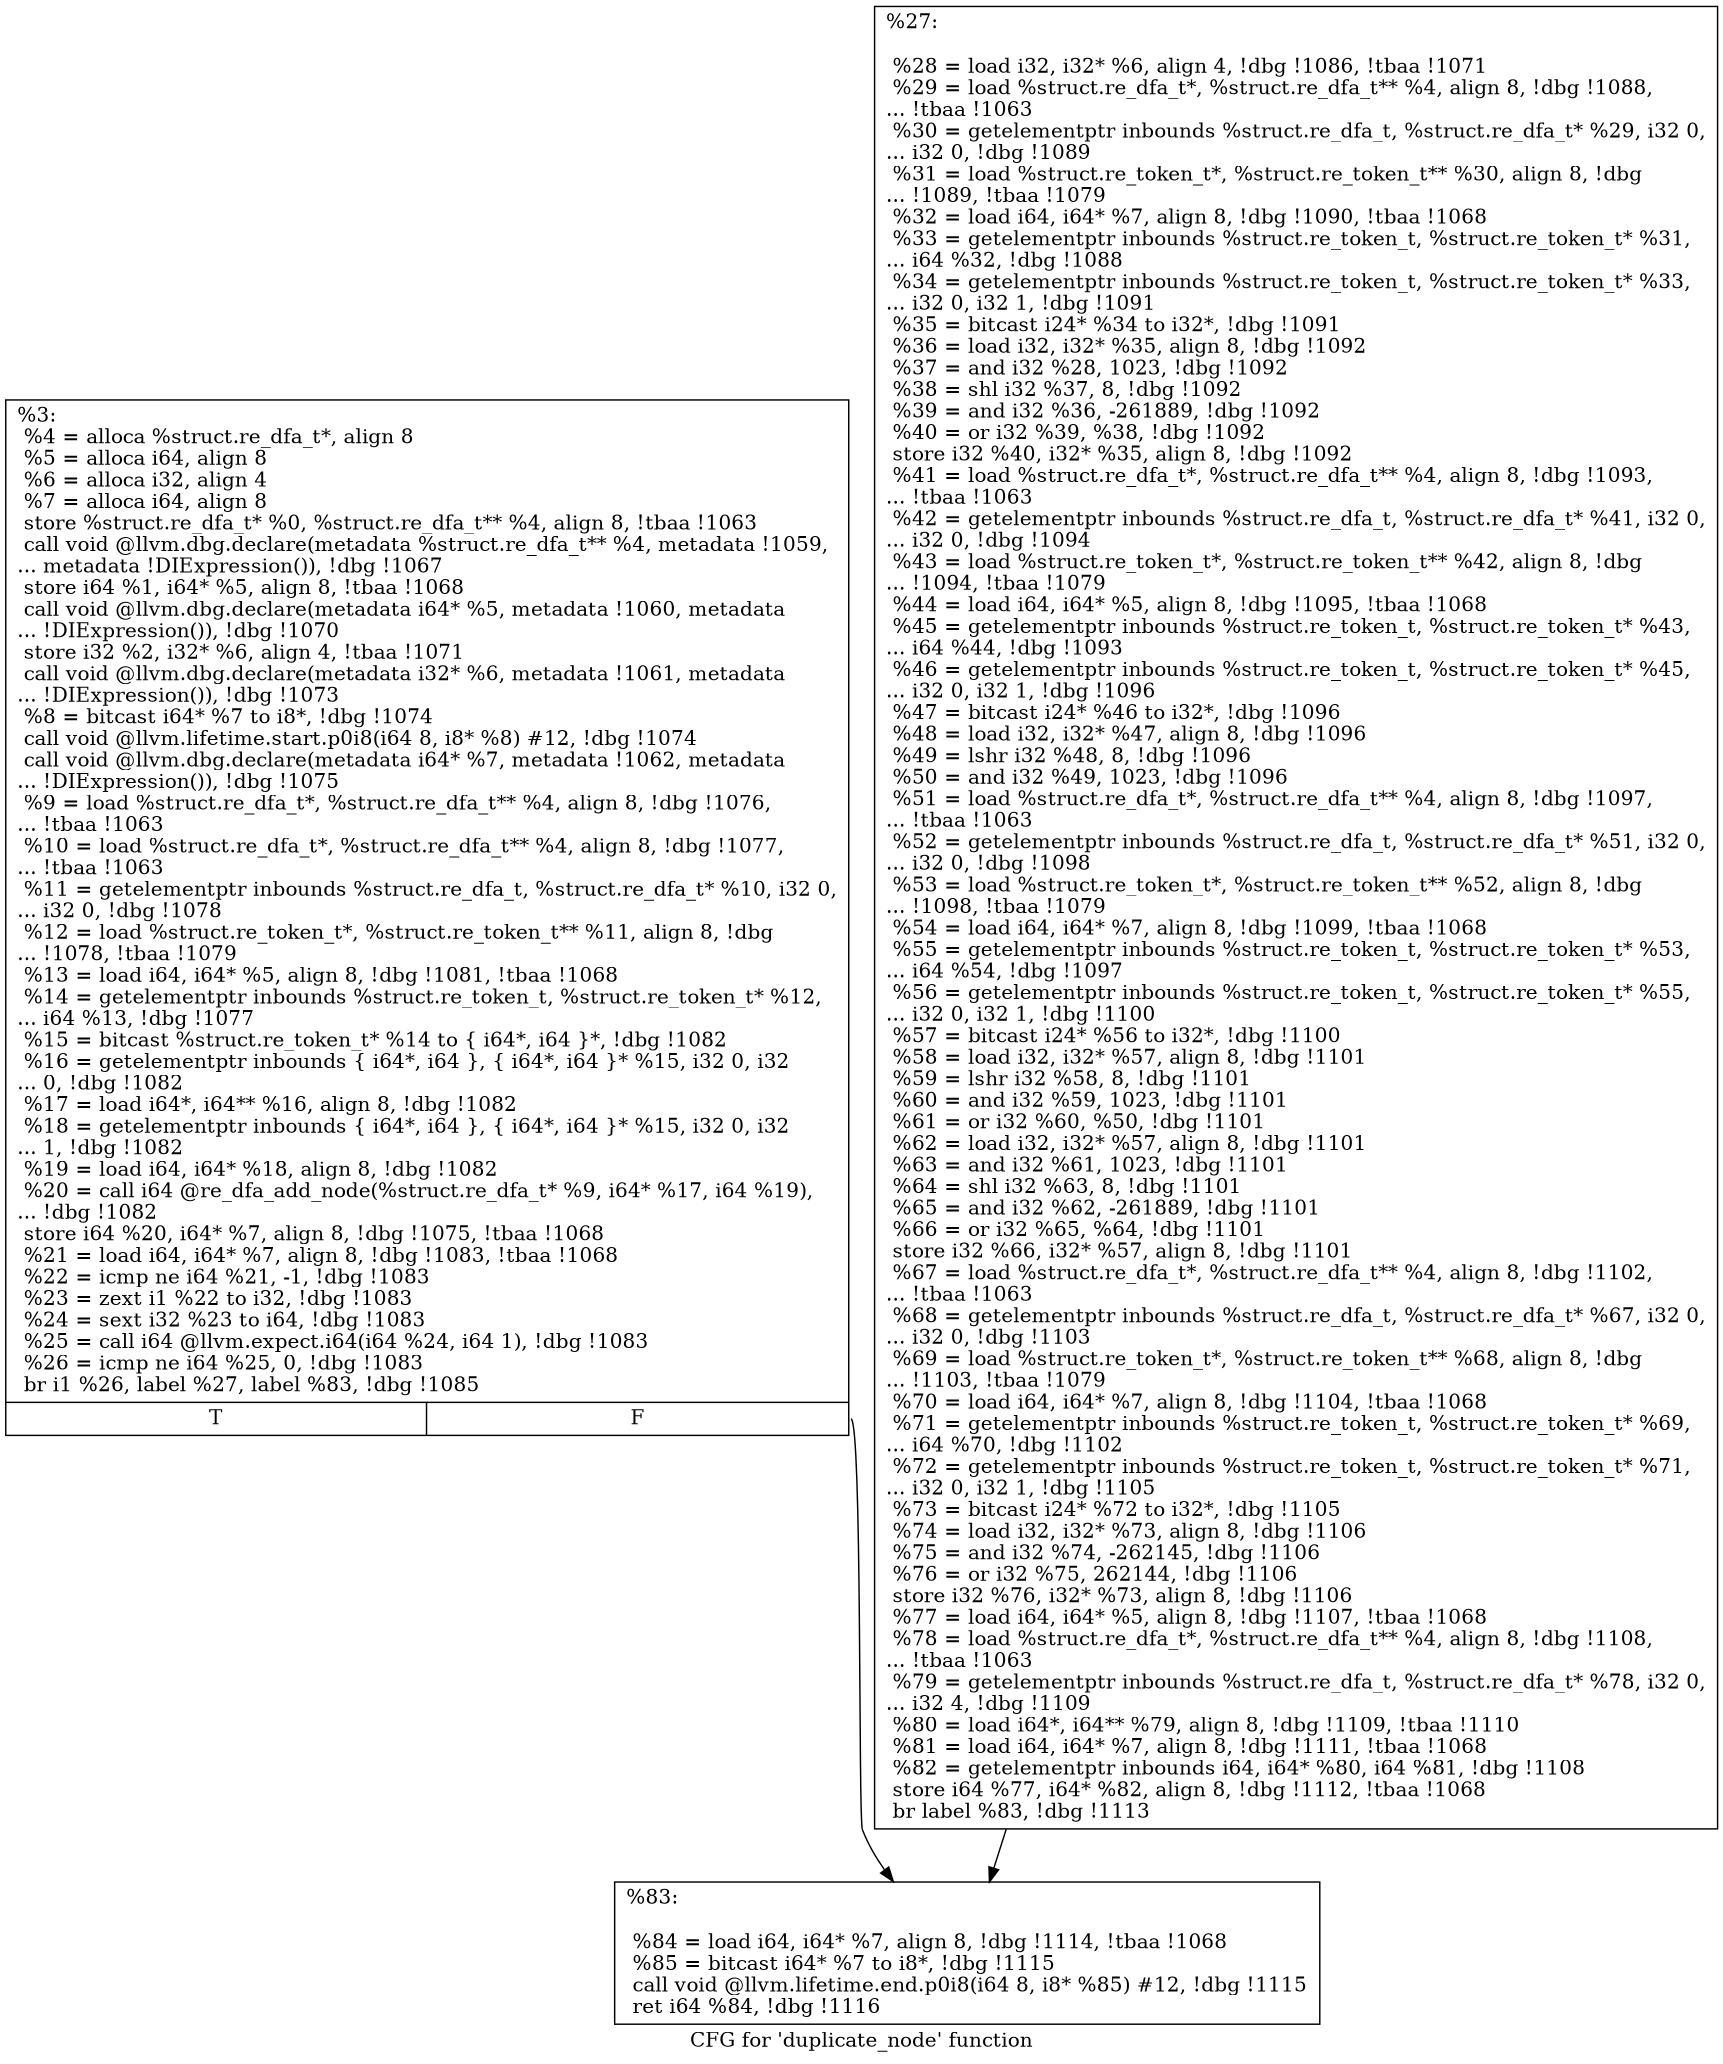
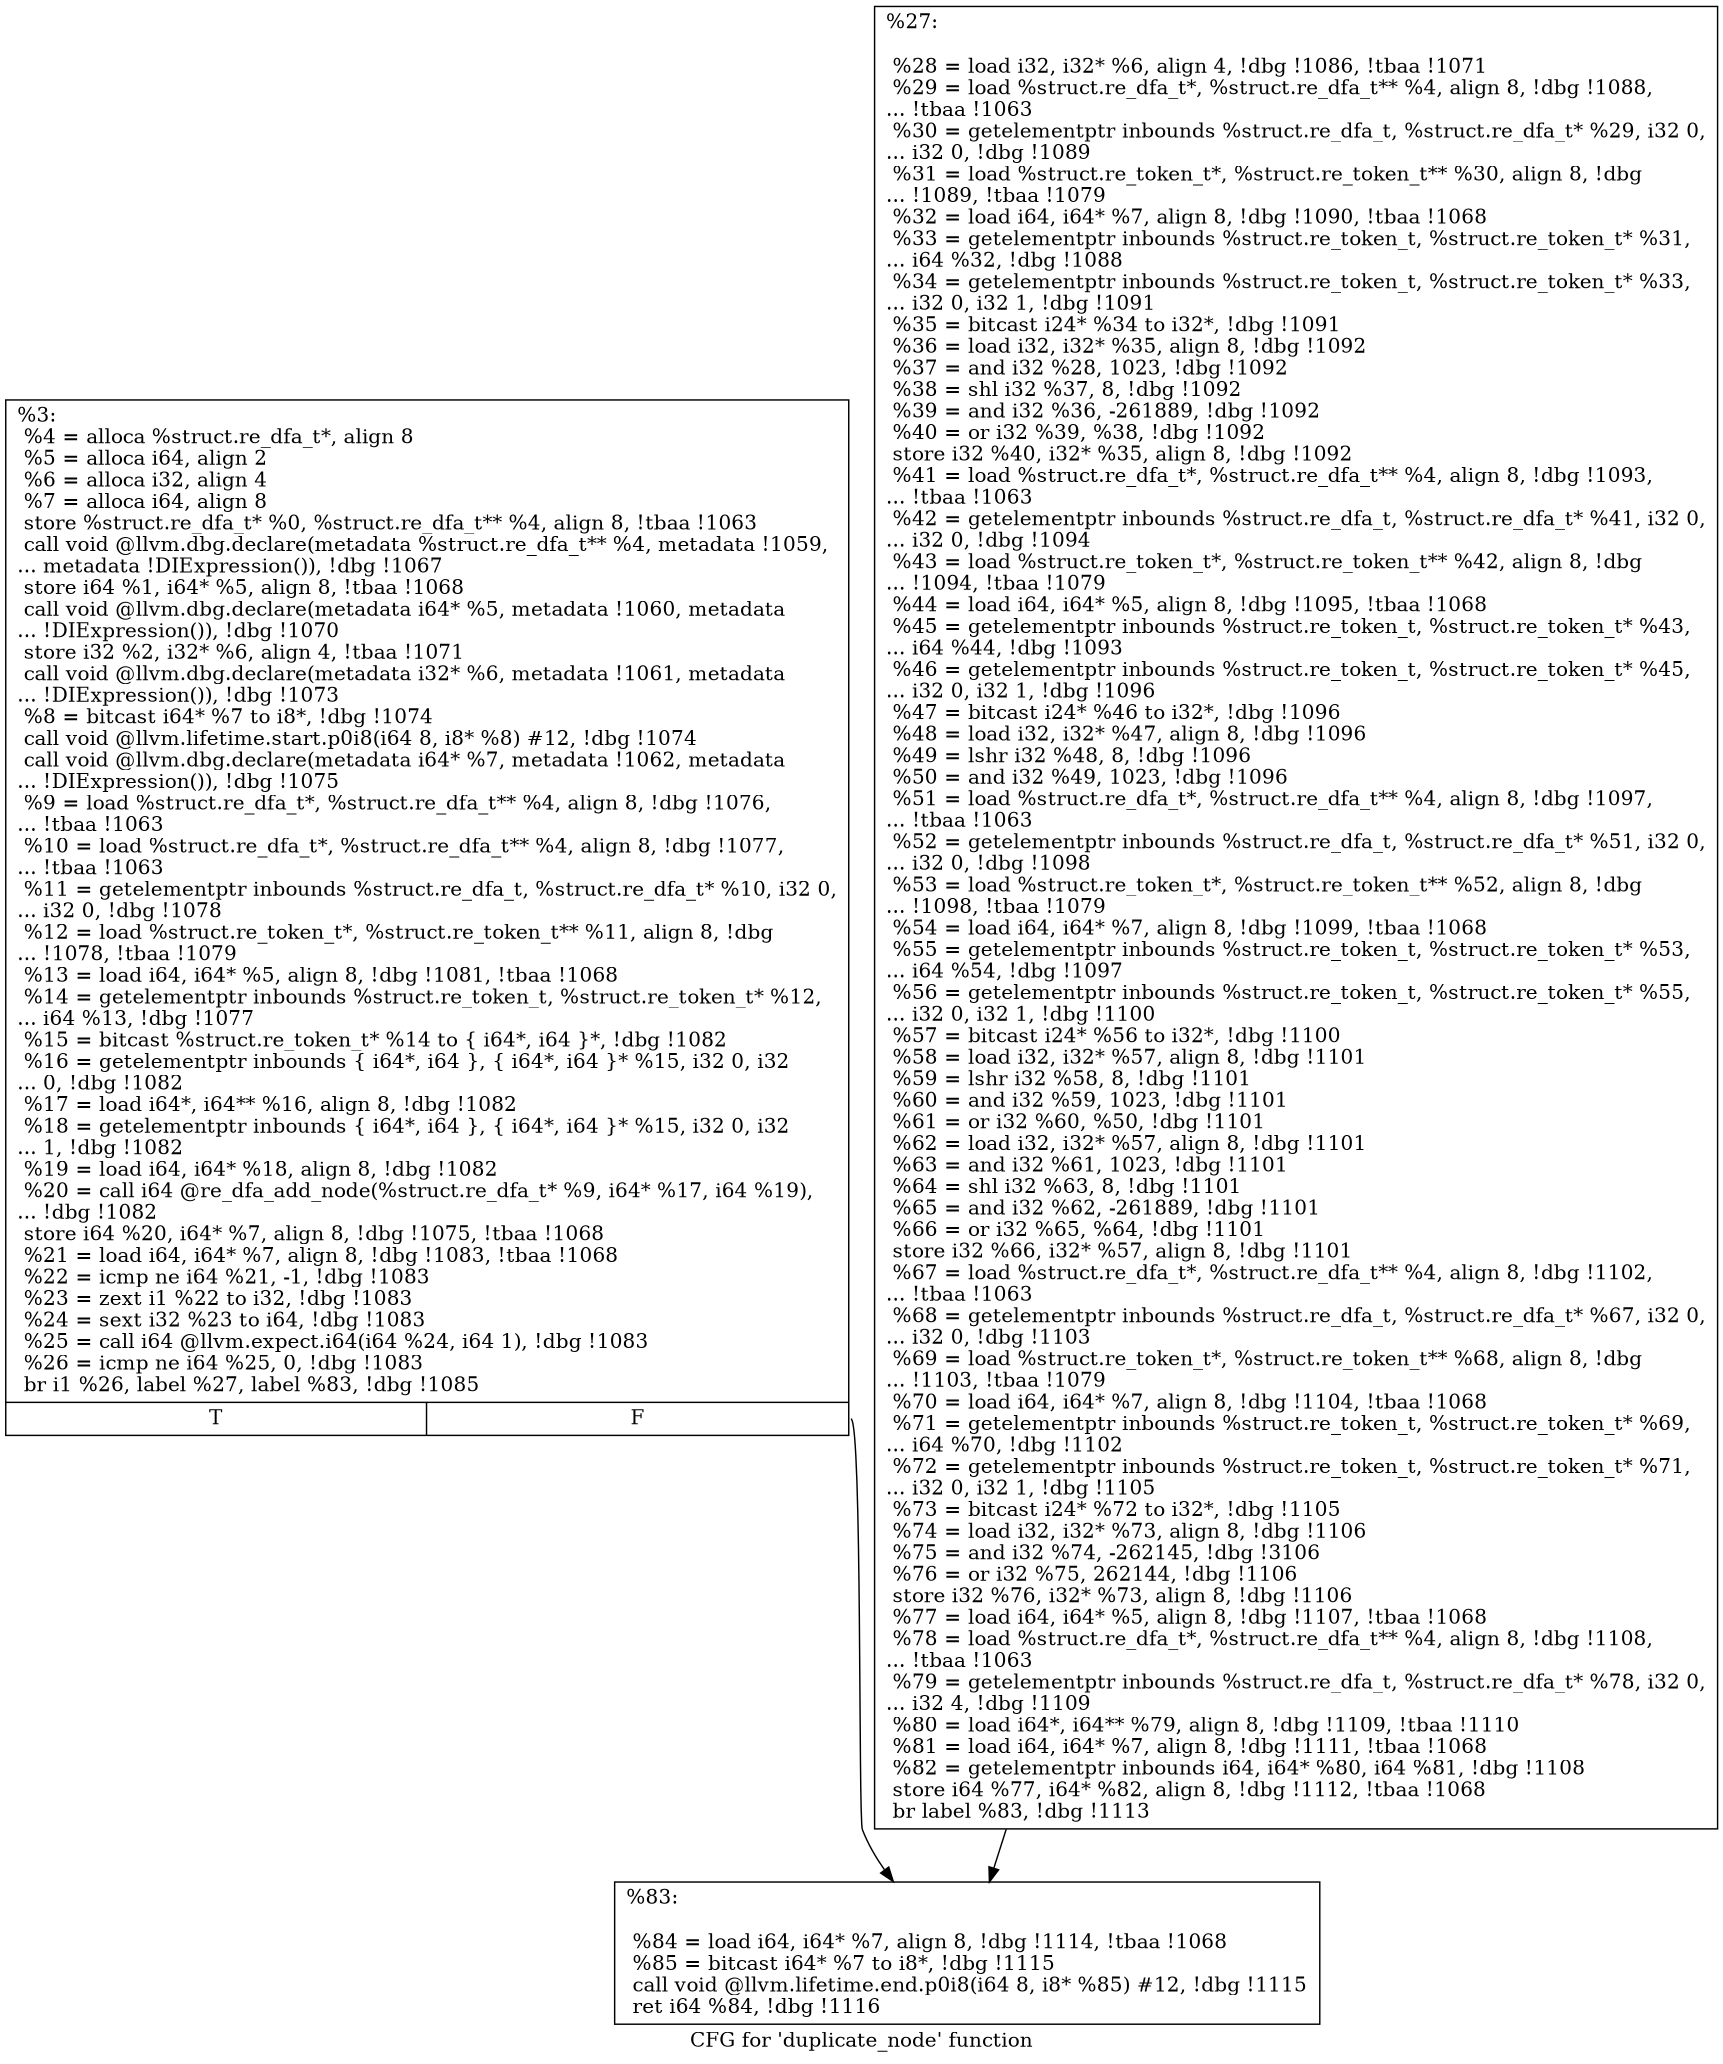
node "%3:": text "%5 = alloca i64, align 8" -> "%5 = alloca i64, align 2"
node "%27:": text "%75 = and i32 %74, -262145, !dbg !1106" -> "%75 = and i32 %74, -262145, !dbg !3106"
